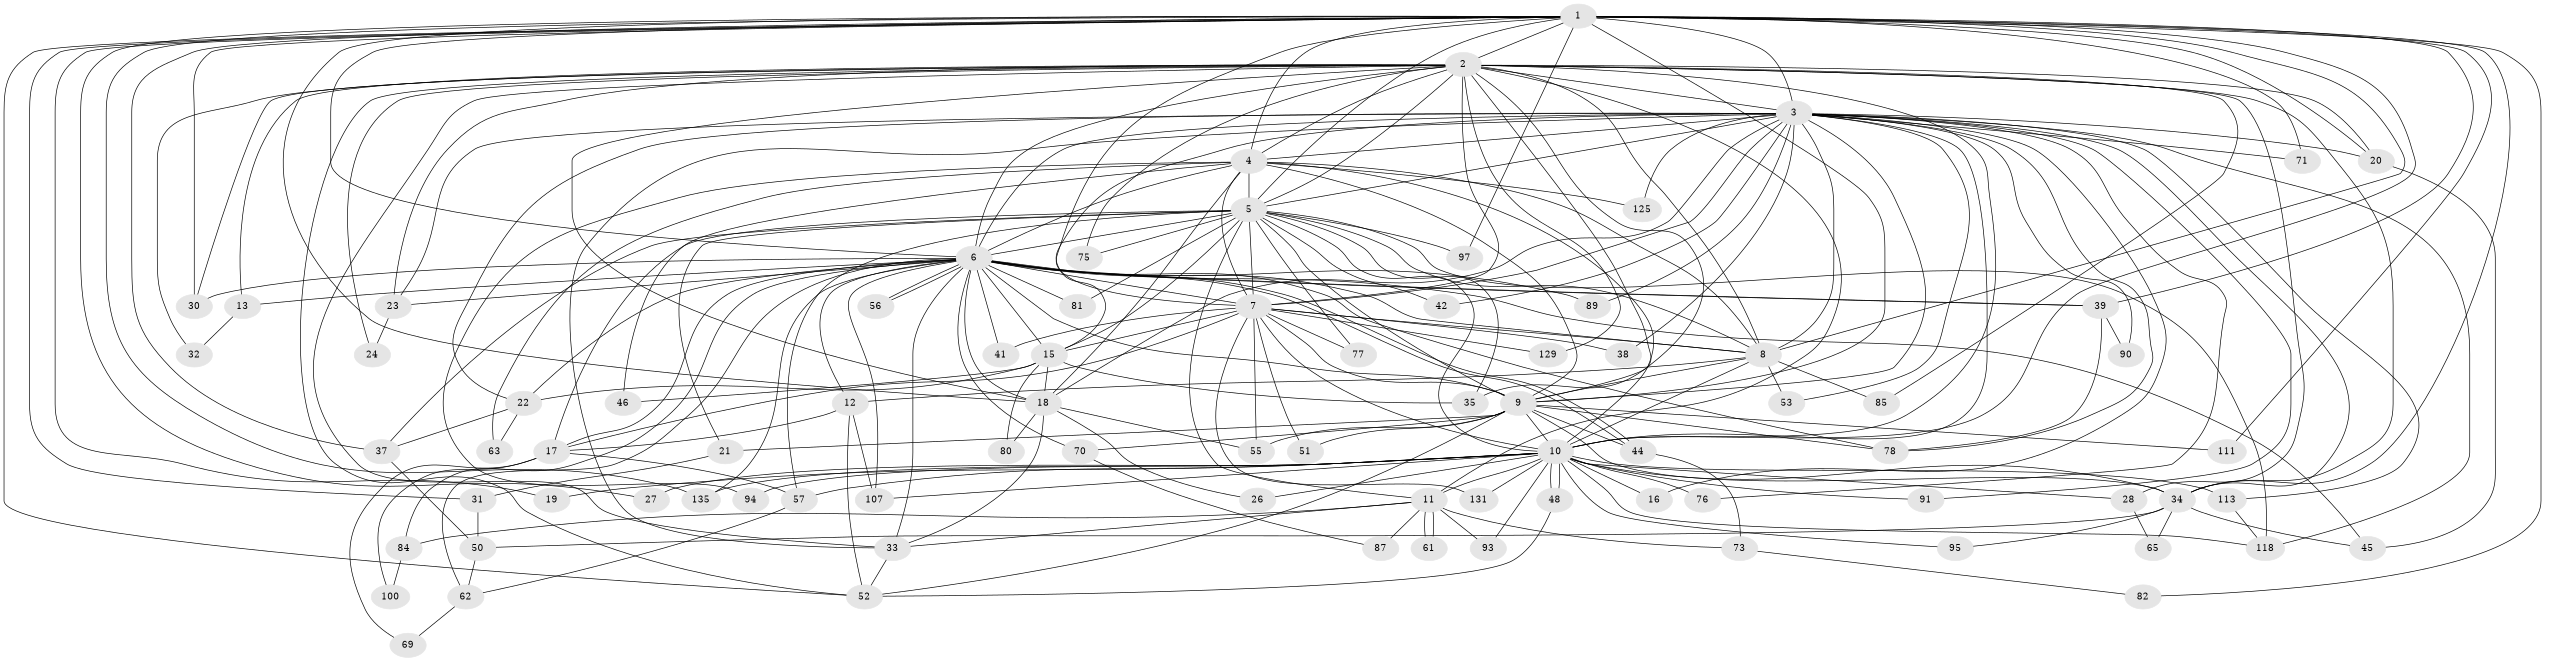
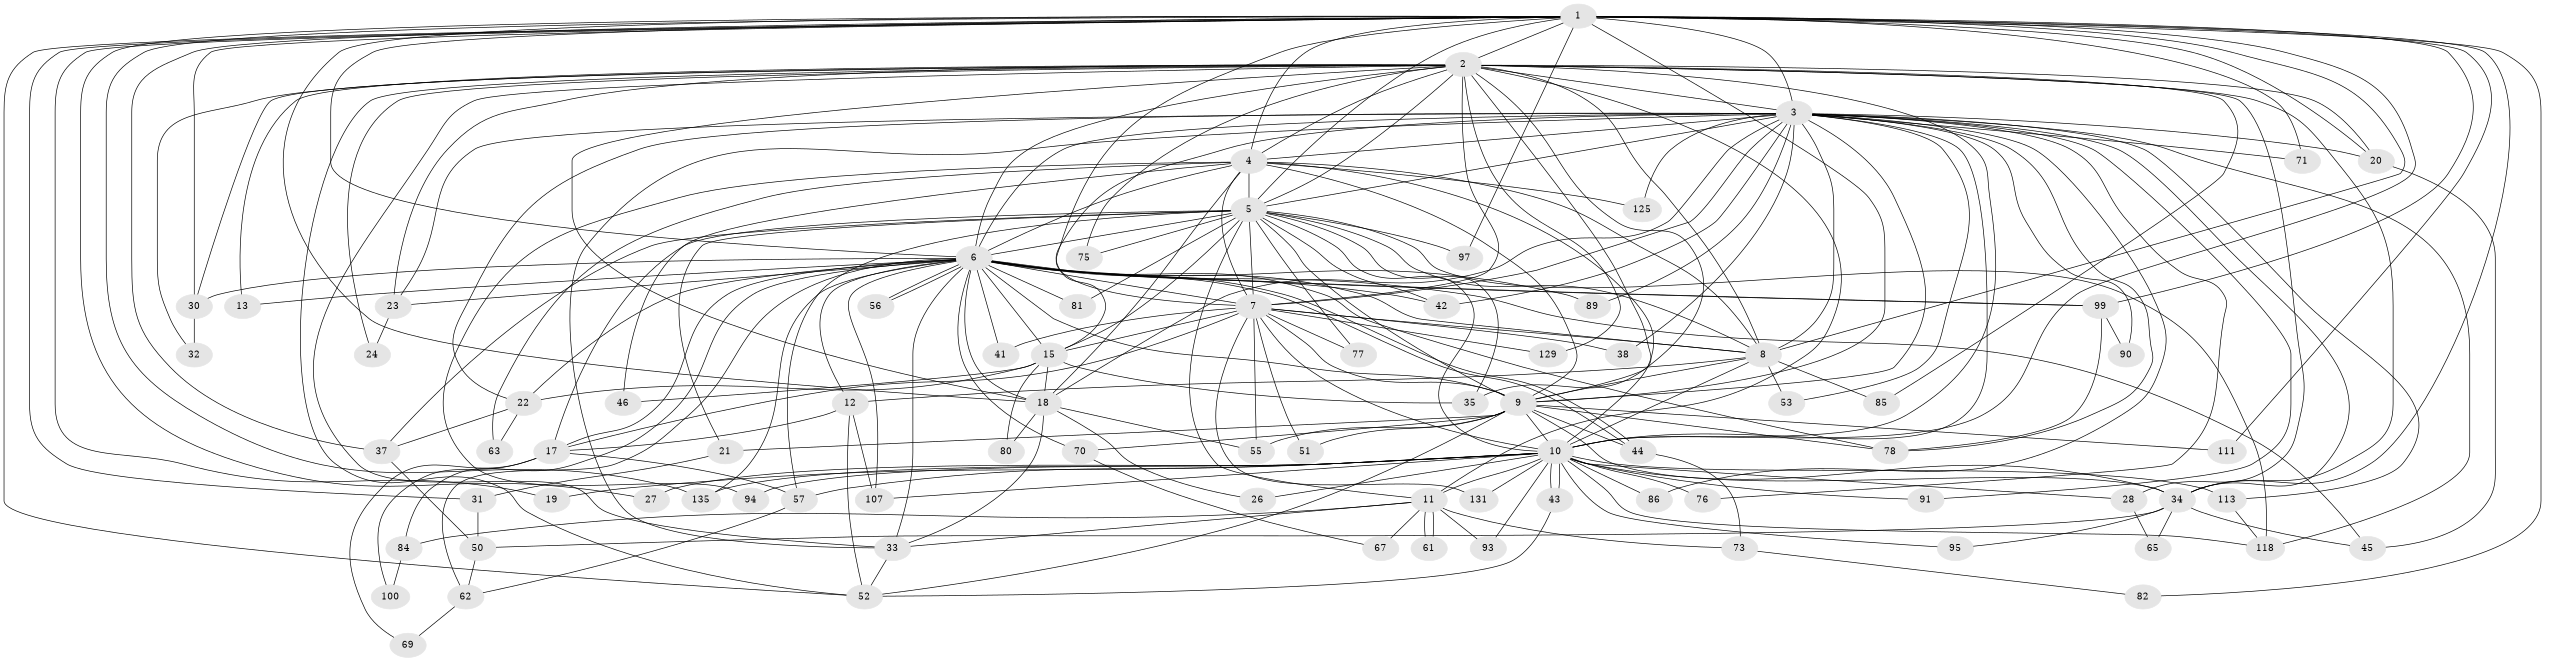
edge "6" -- "42": added
node "39": label "39" -> "99"
edge "13" -- "32": now "30" -- "32"
node "48": label "48" -> "43"
node "16": label "16" -> "86"
node "87": label "87" -> "67"
